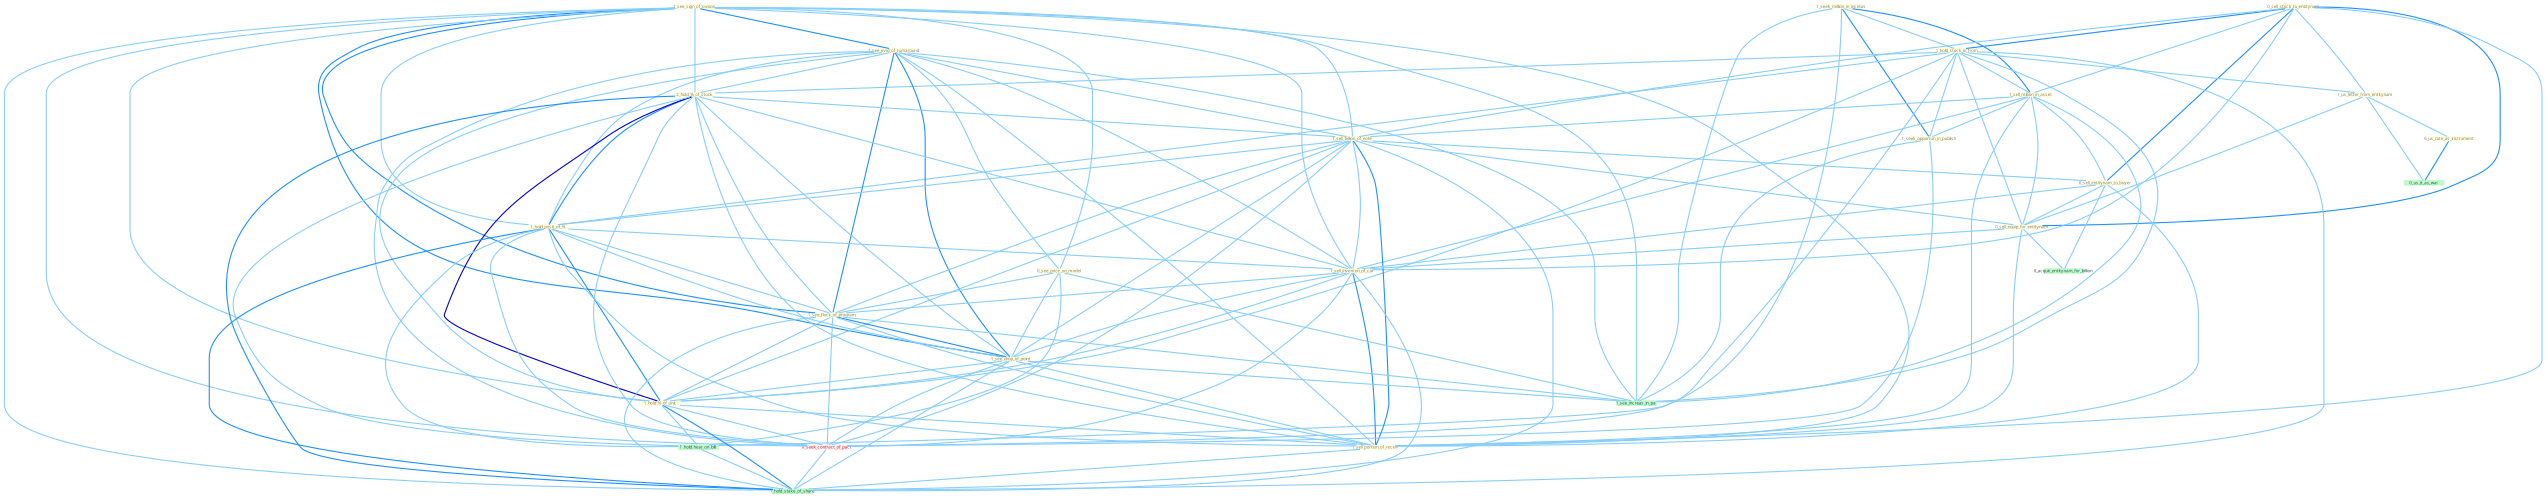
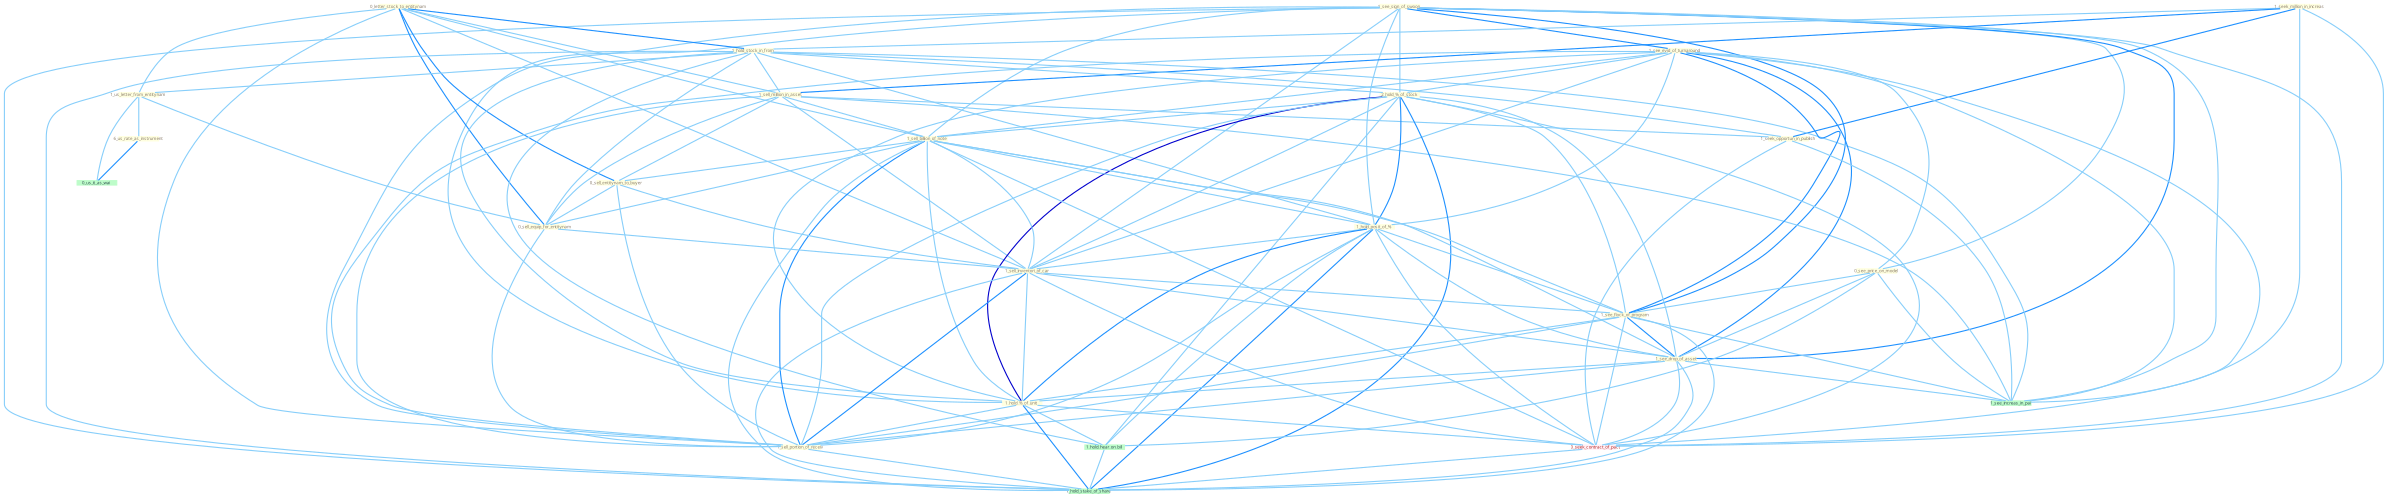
node "0_sell_stock_to_entitynam": label "0_sell_stock_to_entitynam" -> "0_letter_stock_to_entitynam"
node "0_acquir_entitynam_for_billion": removed
node "1_see_drop_of_point": label "1_see_drop_of_point" -> "1_see_drop_of_asset"
